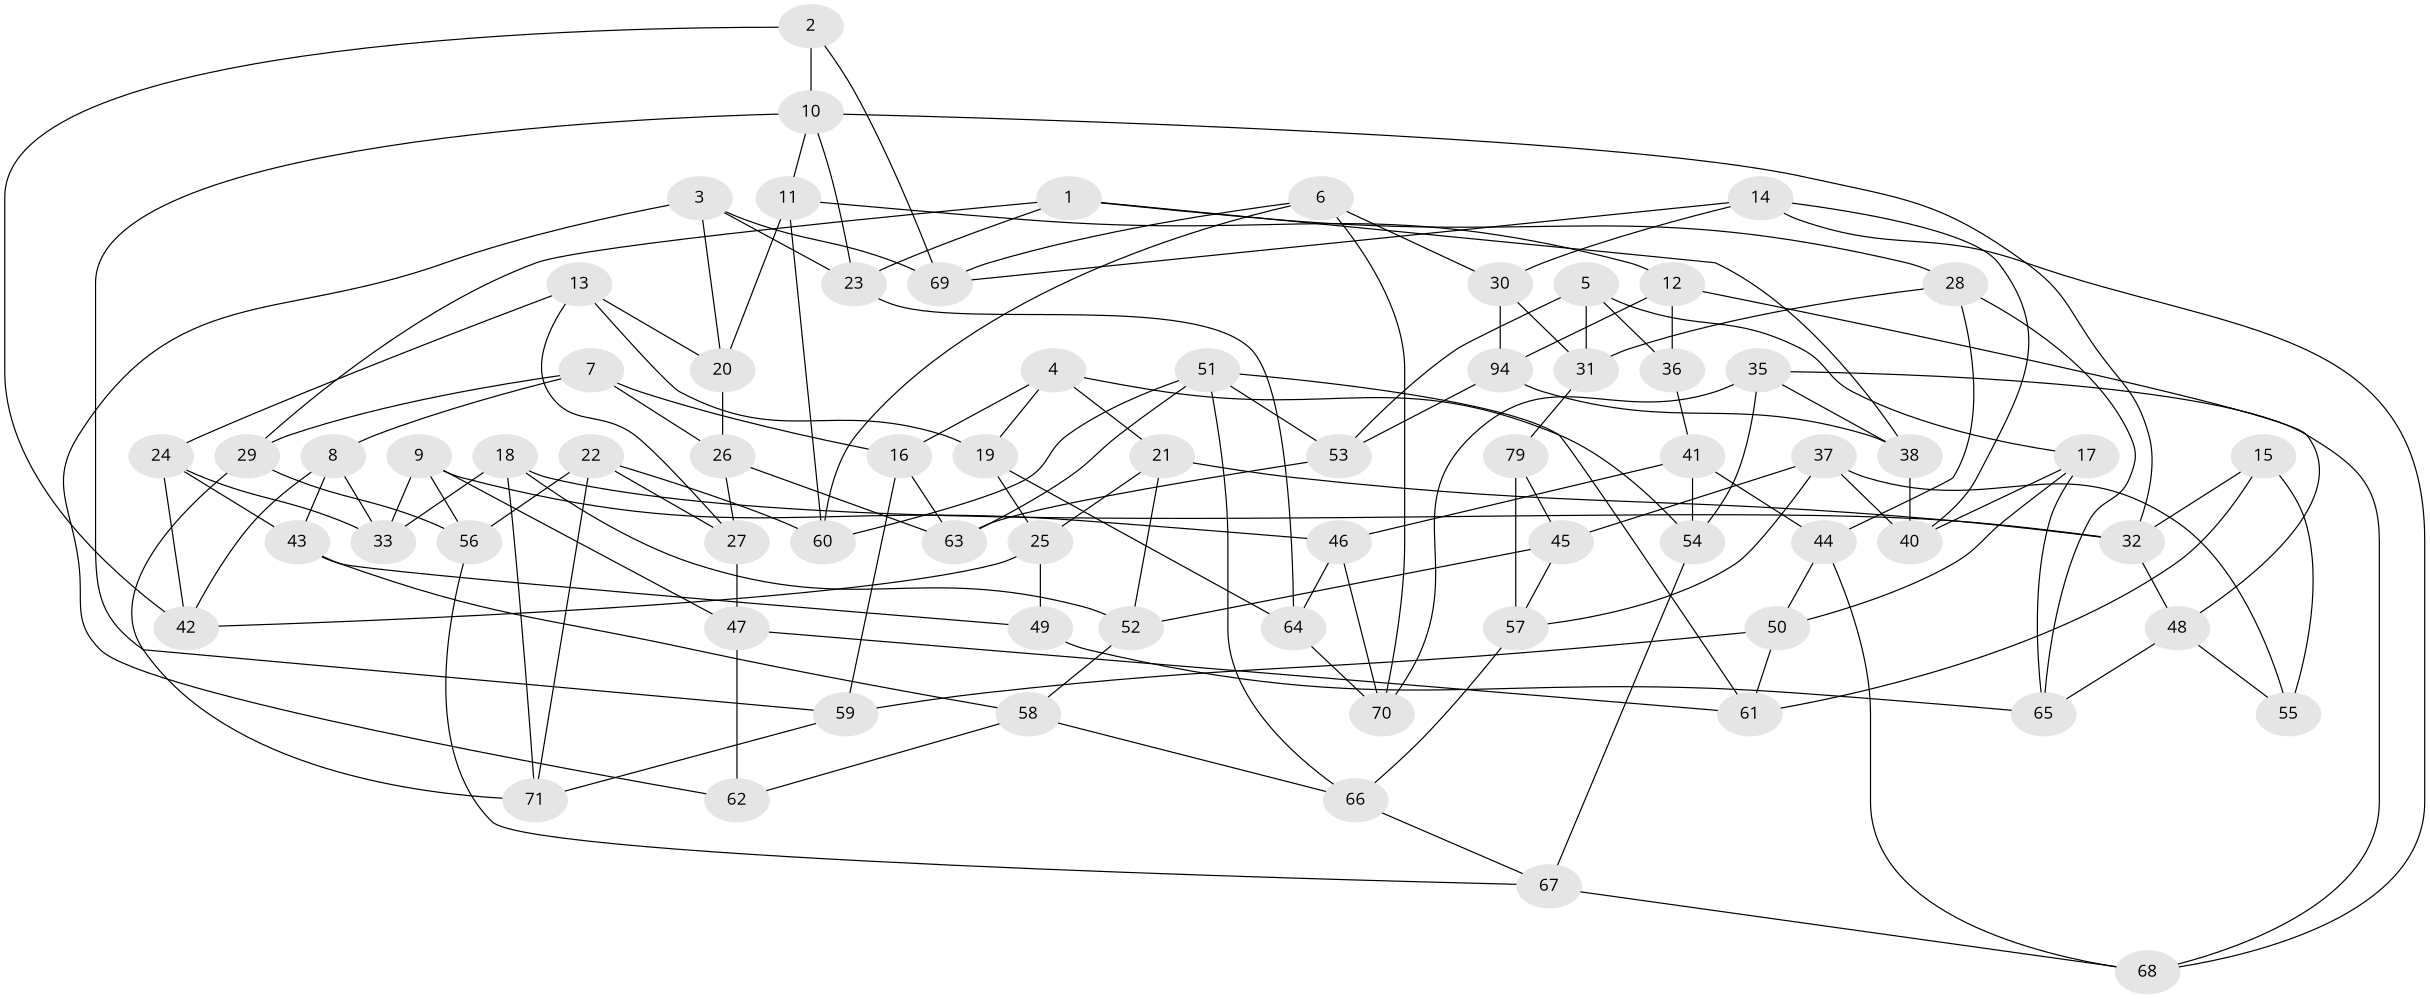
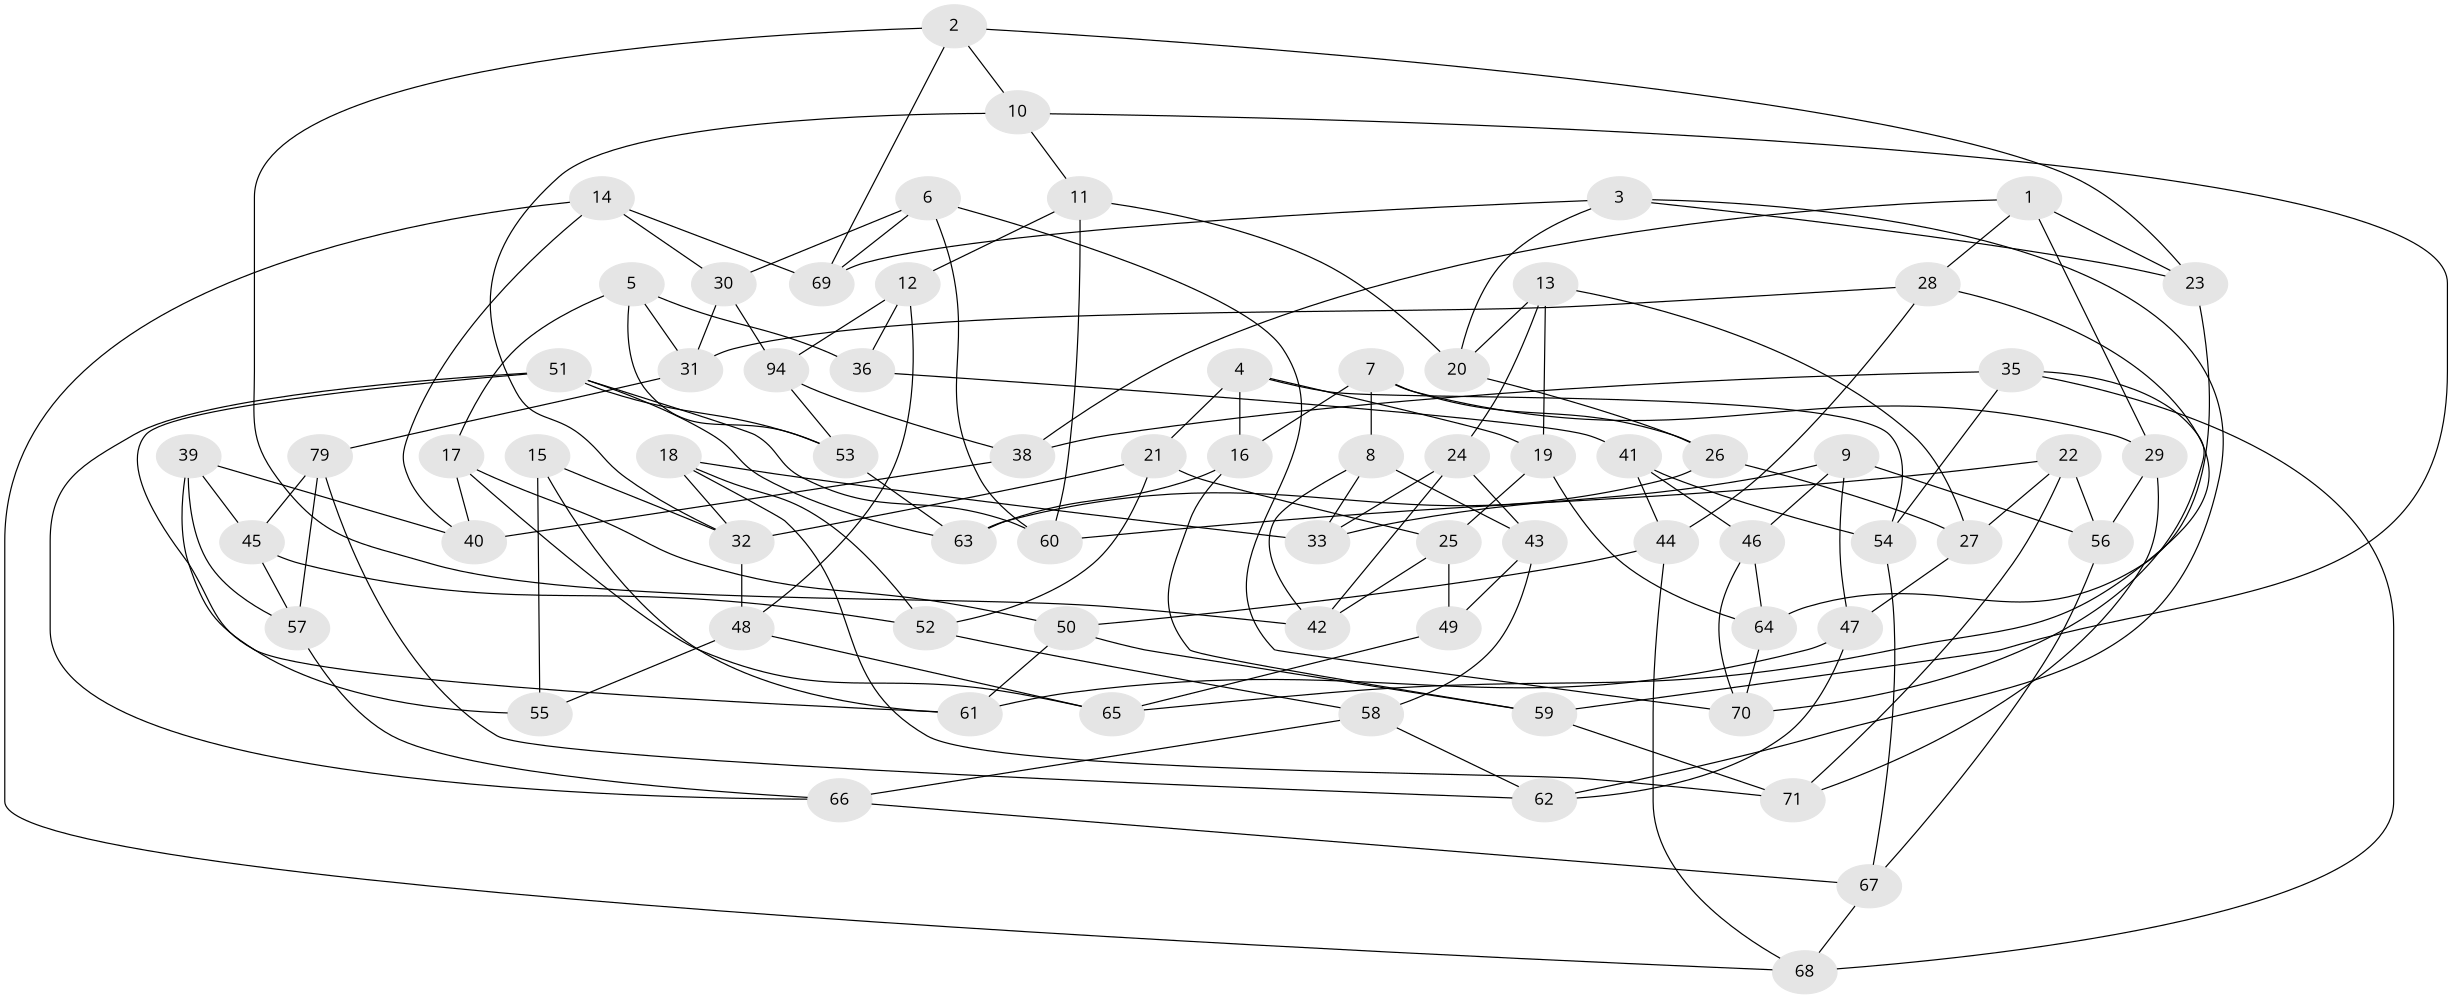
edge "10" -- "23": now "2" -- "23"
node "37": label "37" -> "39"
edge "79" -- "62": added
